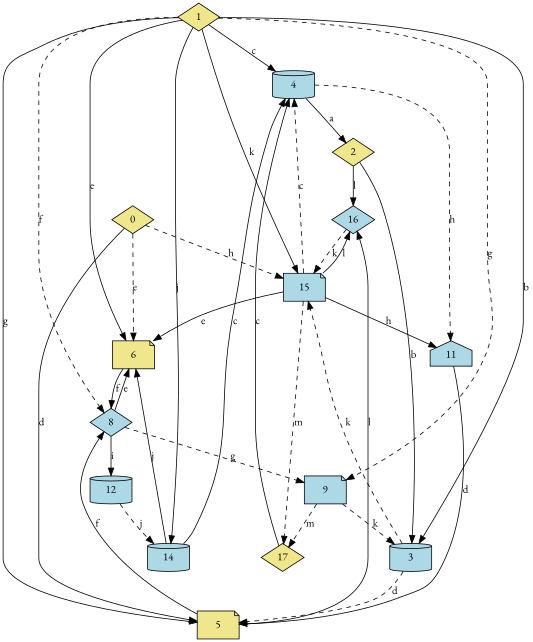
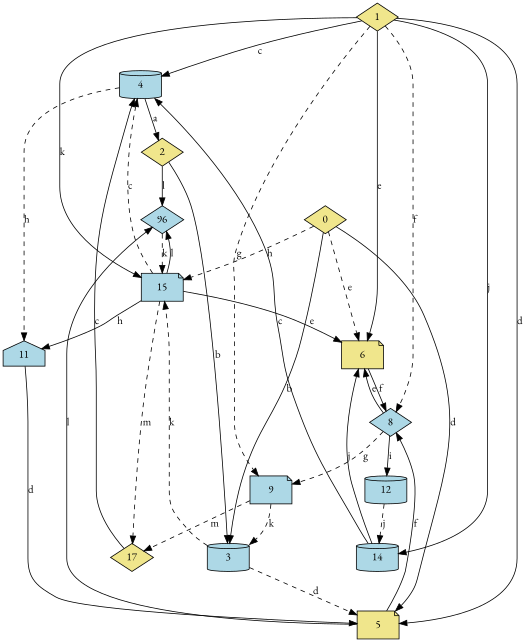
edge "1" -> "3": now "0" -> "3"
node "16": label "16" -> "96"
edge "1" -> "5": label "g" -> "d"
